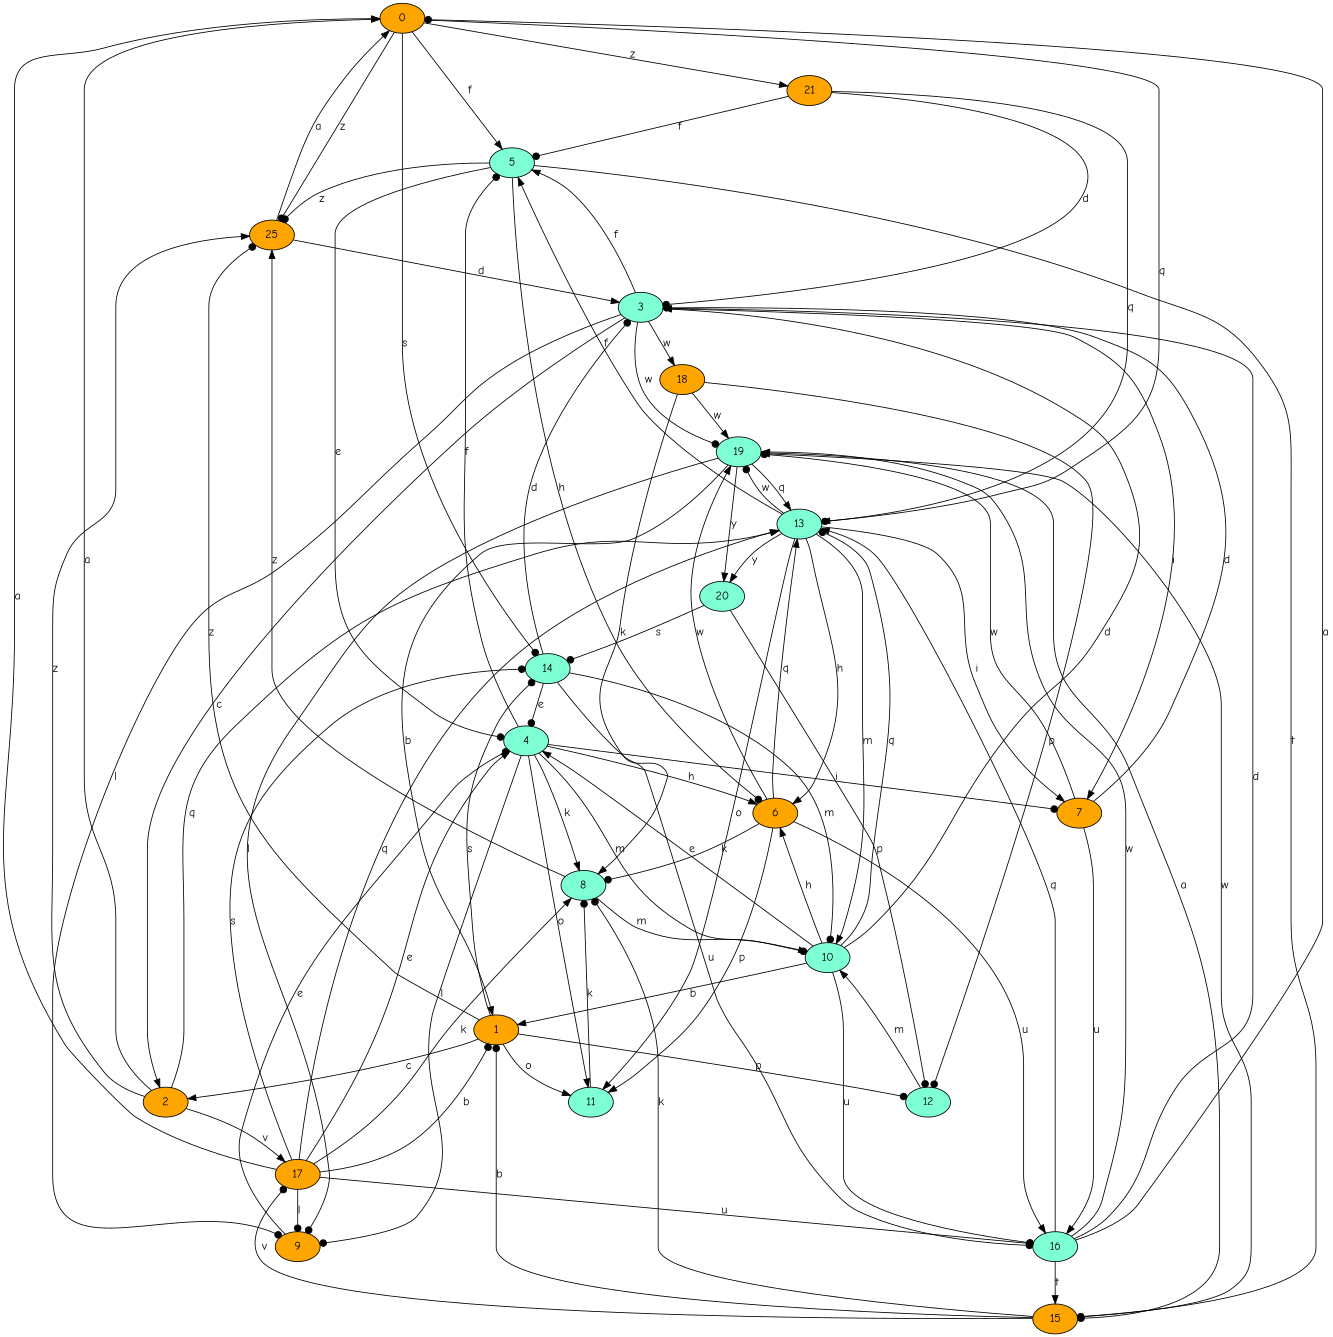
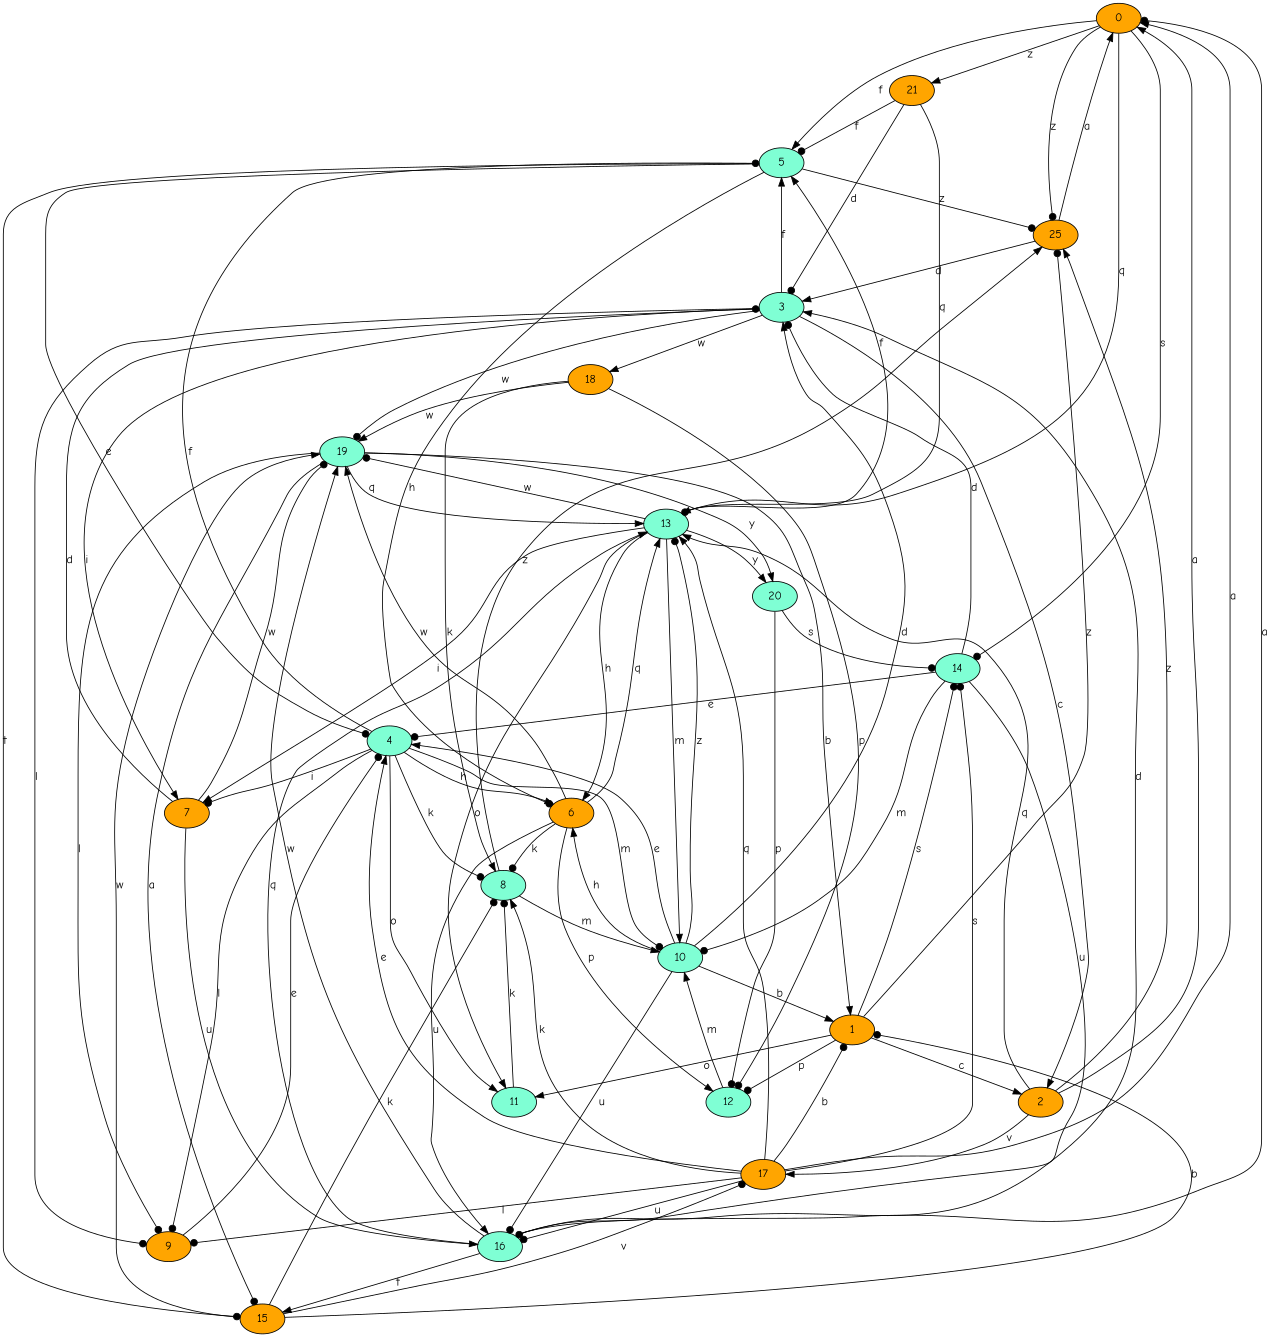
edge "10" -> "13": label "q" -> "z"
edge "4" -> "8": arrowhead normal -> dot
edge "6" -> "11": now "6" -> "12"
